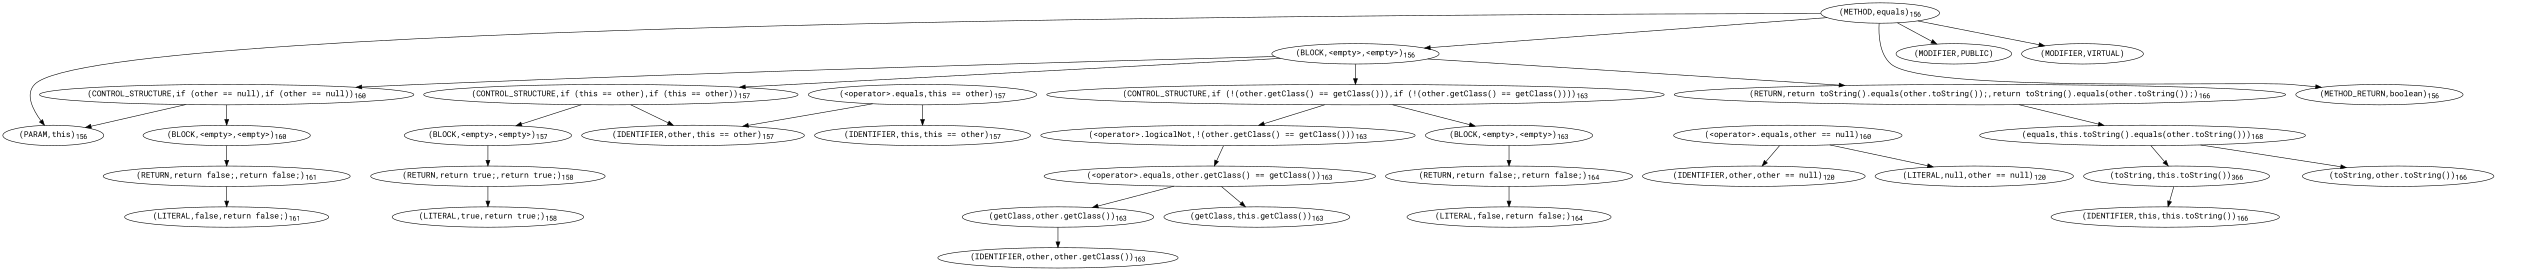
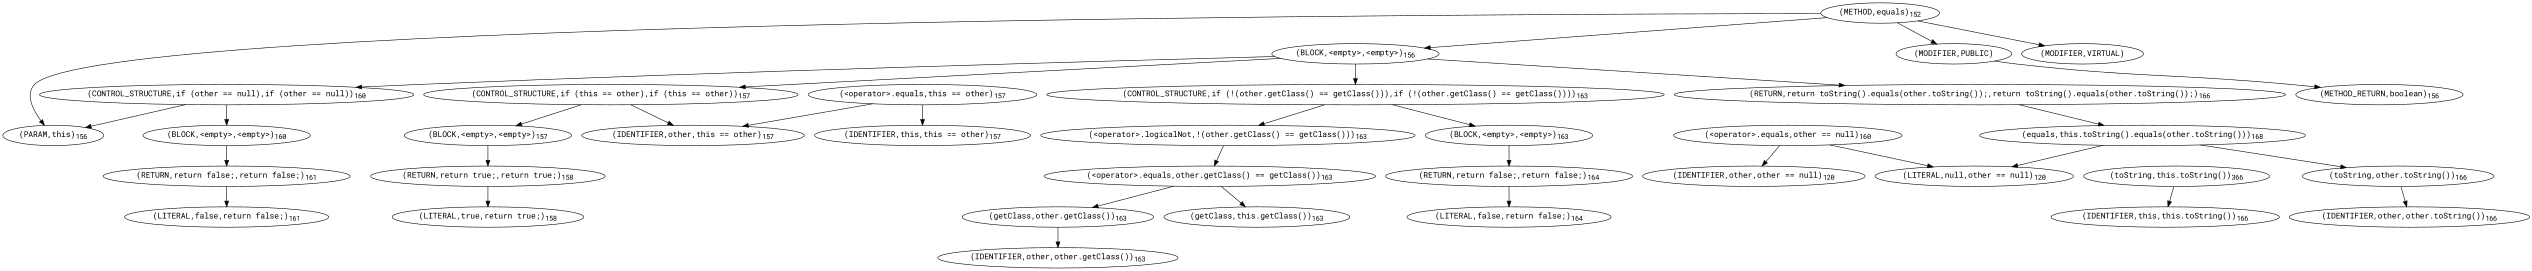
node "(METHOD,equals)": text "156" -> "152"
edge "(METHOD,equals)" -> "(METHOD_RETURN,boolean)": now "(MODIFIER,PUBLIC)" -> "(METHOD_RETURN,boolean)"
edge "(equals,this.toString().equals(other.toString()))" -> "(toString,this.toString())": now "(equals,this.toString().equals(other.toString()))" -> "(LITERAL,null,other == null)"
node "(IDENTIFIER,other,other.toString())": added
